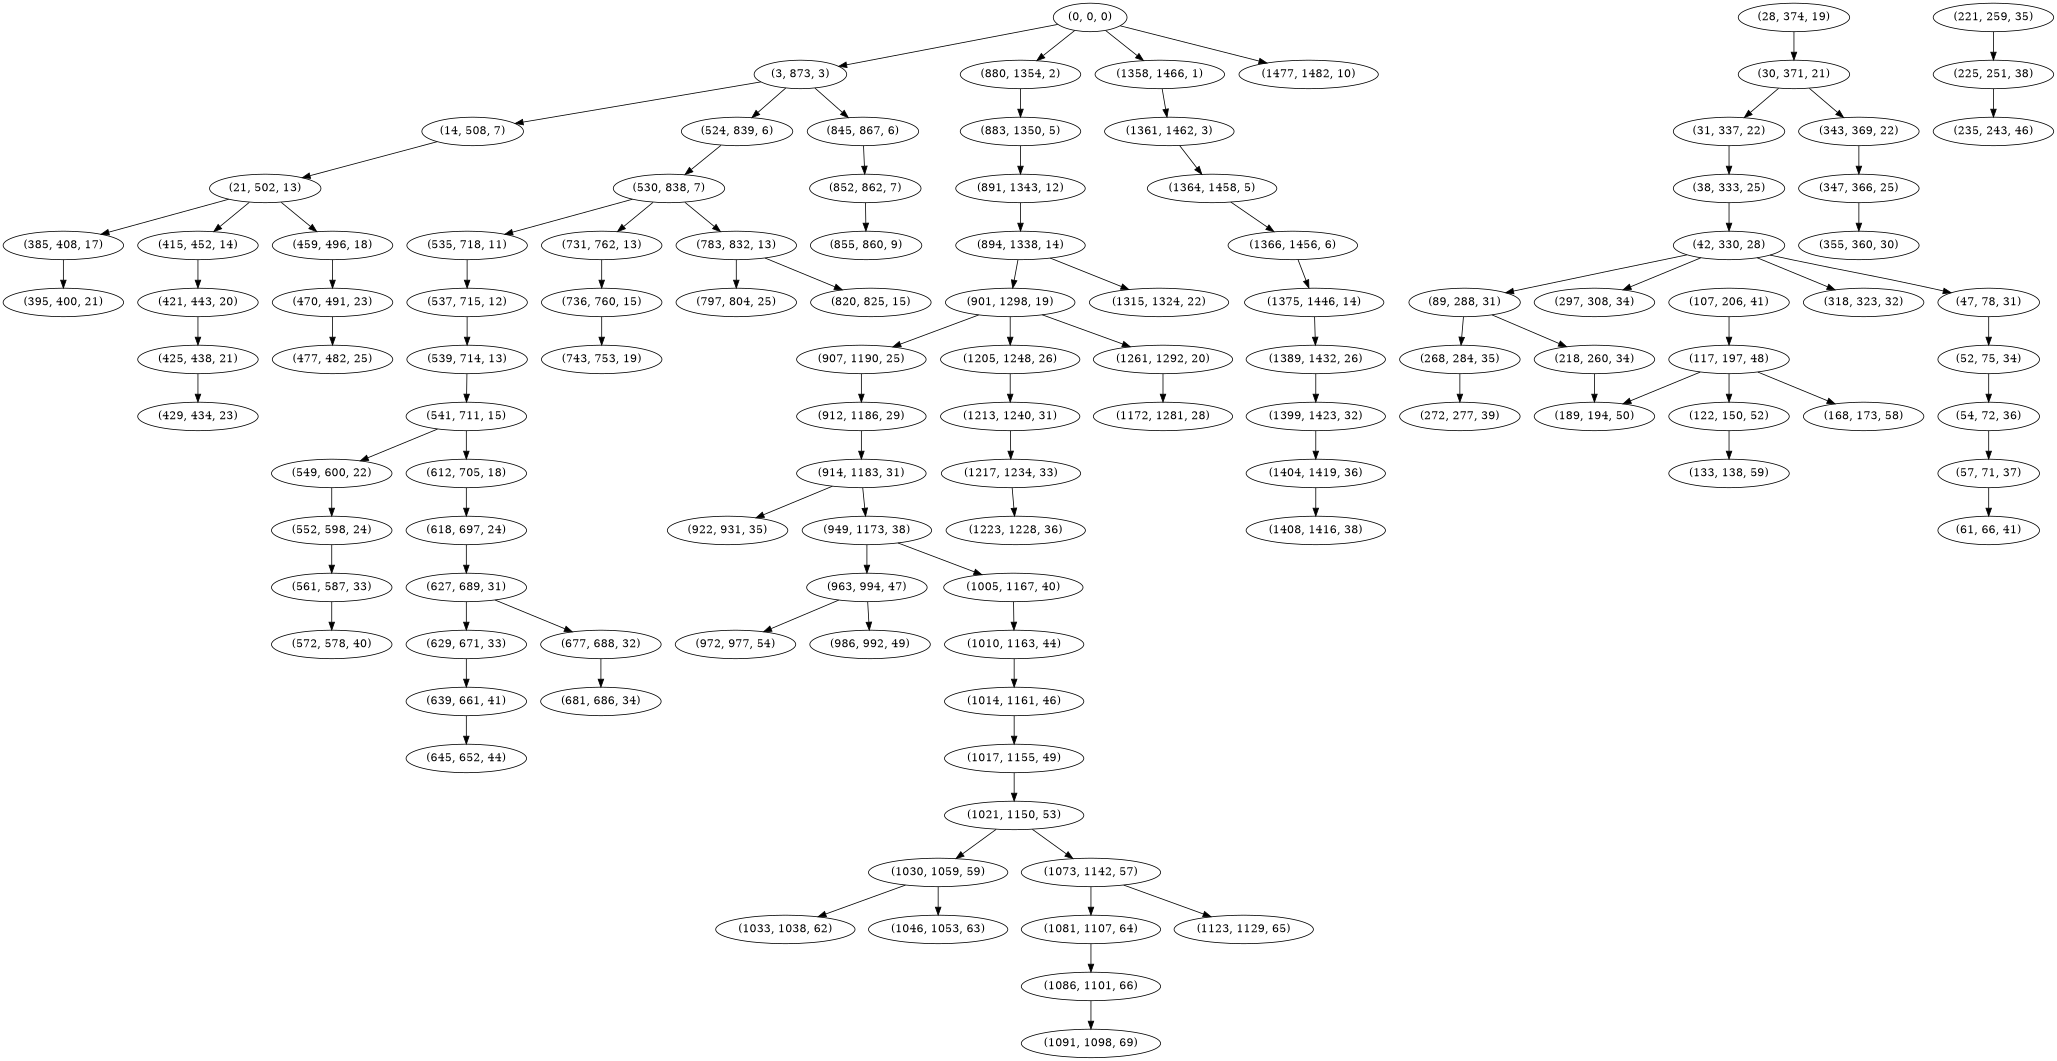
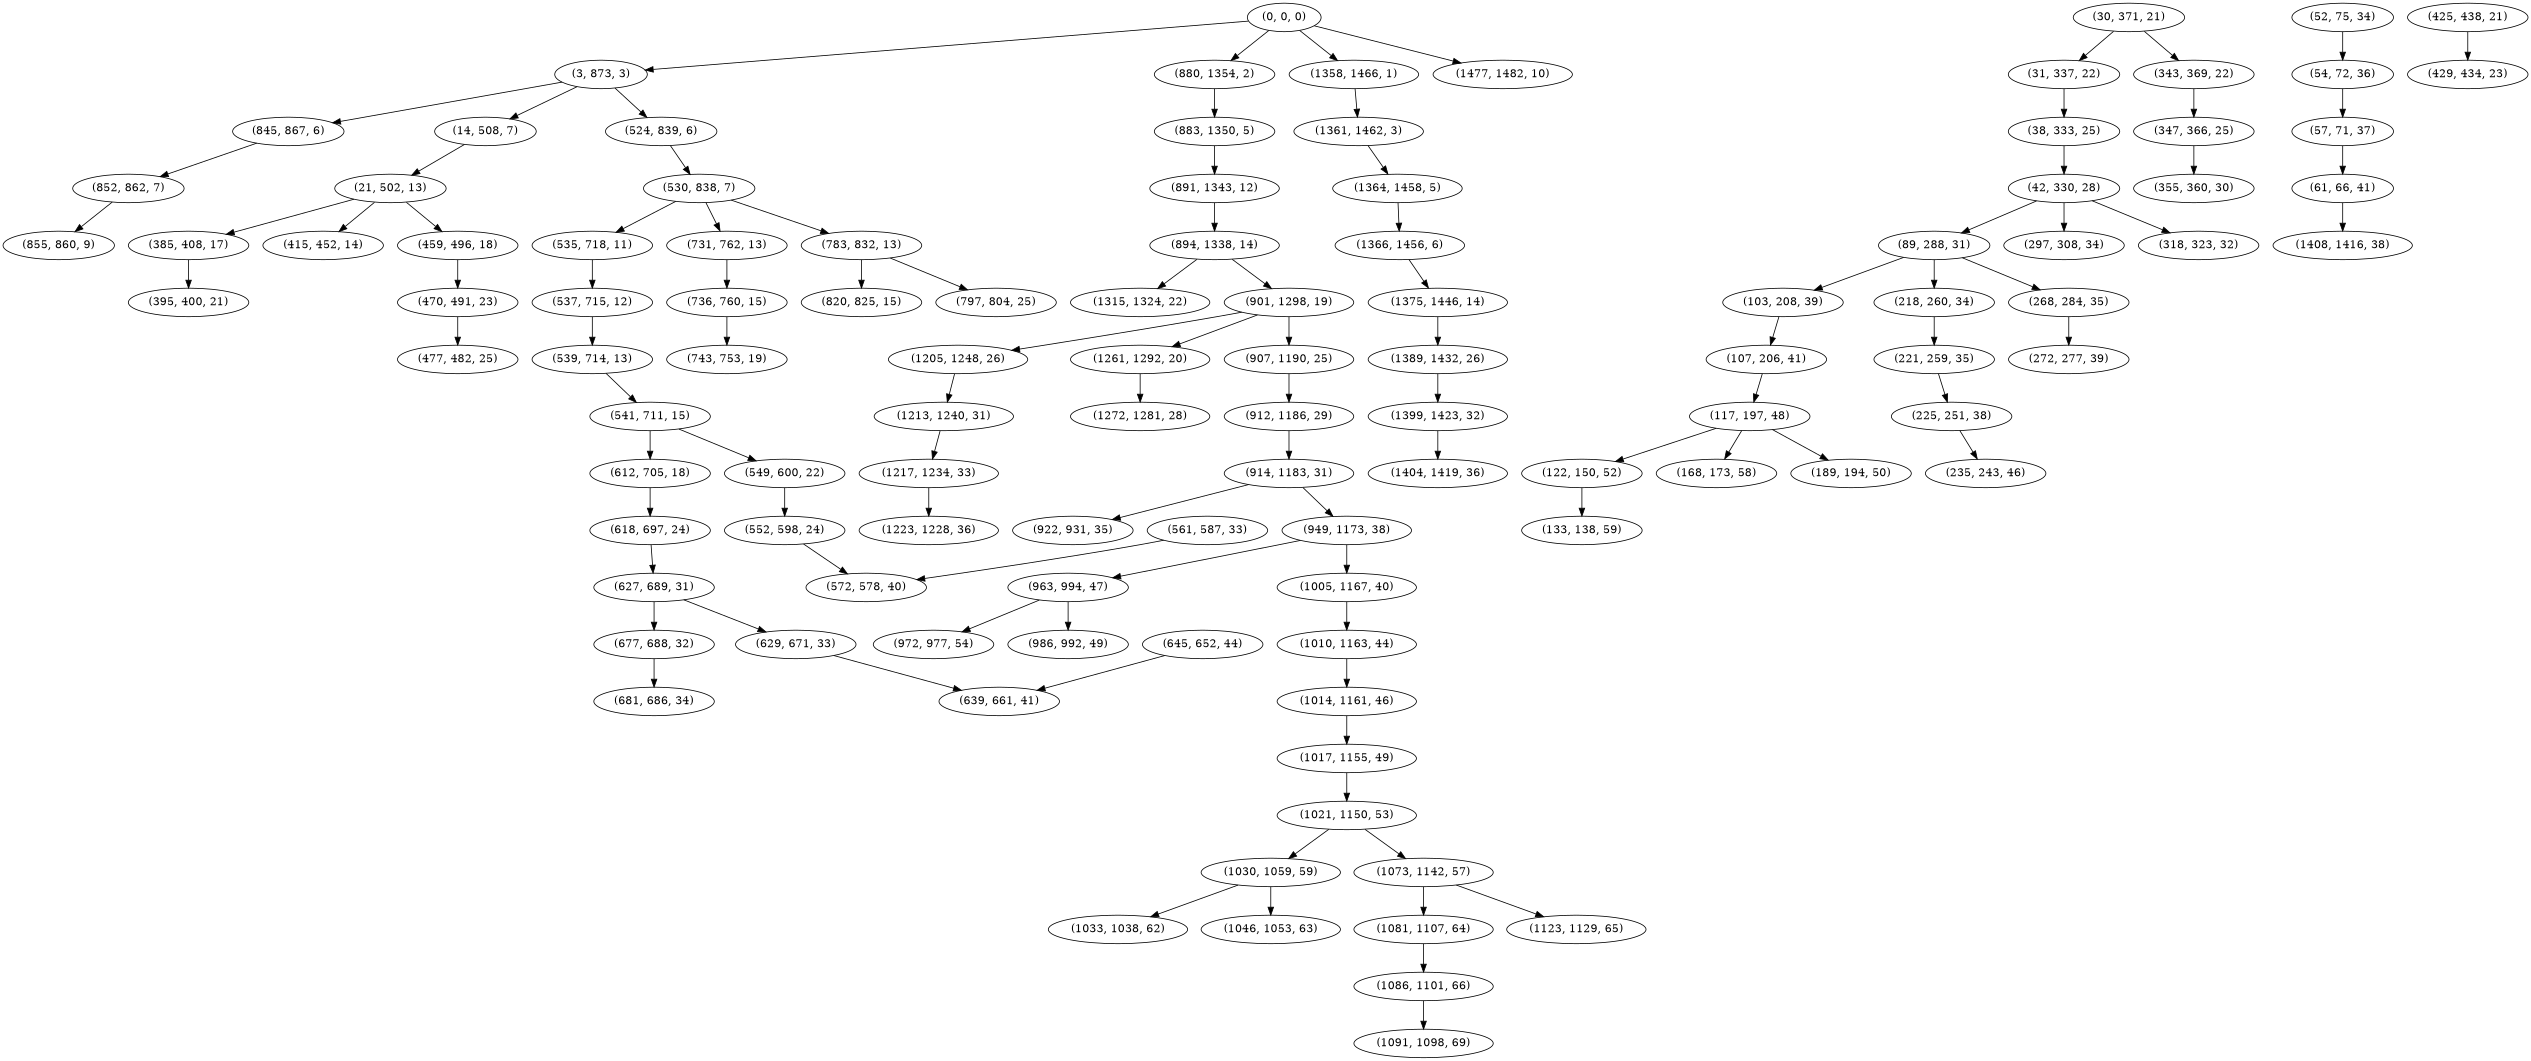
node "(28, 374, 19)": removed
node "(421, 443, 20)": removed
node "(103, 208, 39)": added
node "(47, 78, 31)": removed
edge "(218, 260, 34)" -> "(189, 194, 50)": now "(218, 260, 34)" -> "(221, 259, 35)"
node "(1172, 1281, 28)": label "(1172, 1281, 28)" -> "(1272, 1281, 28)"
edge "(1404, 1419, 36)" -> "(1408, 1416, 38)": now "(61, 66, 41)" -> "(1408, 1416, 38)"
edge "(552, 598, 24)" -> "(561, 587, 33)": now "(552, 598, 24)" -> "(572, 578, 40)"
edge "(639, 661, 41)" -> "(645, 652, 44)": reversed
